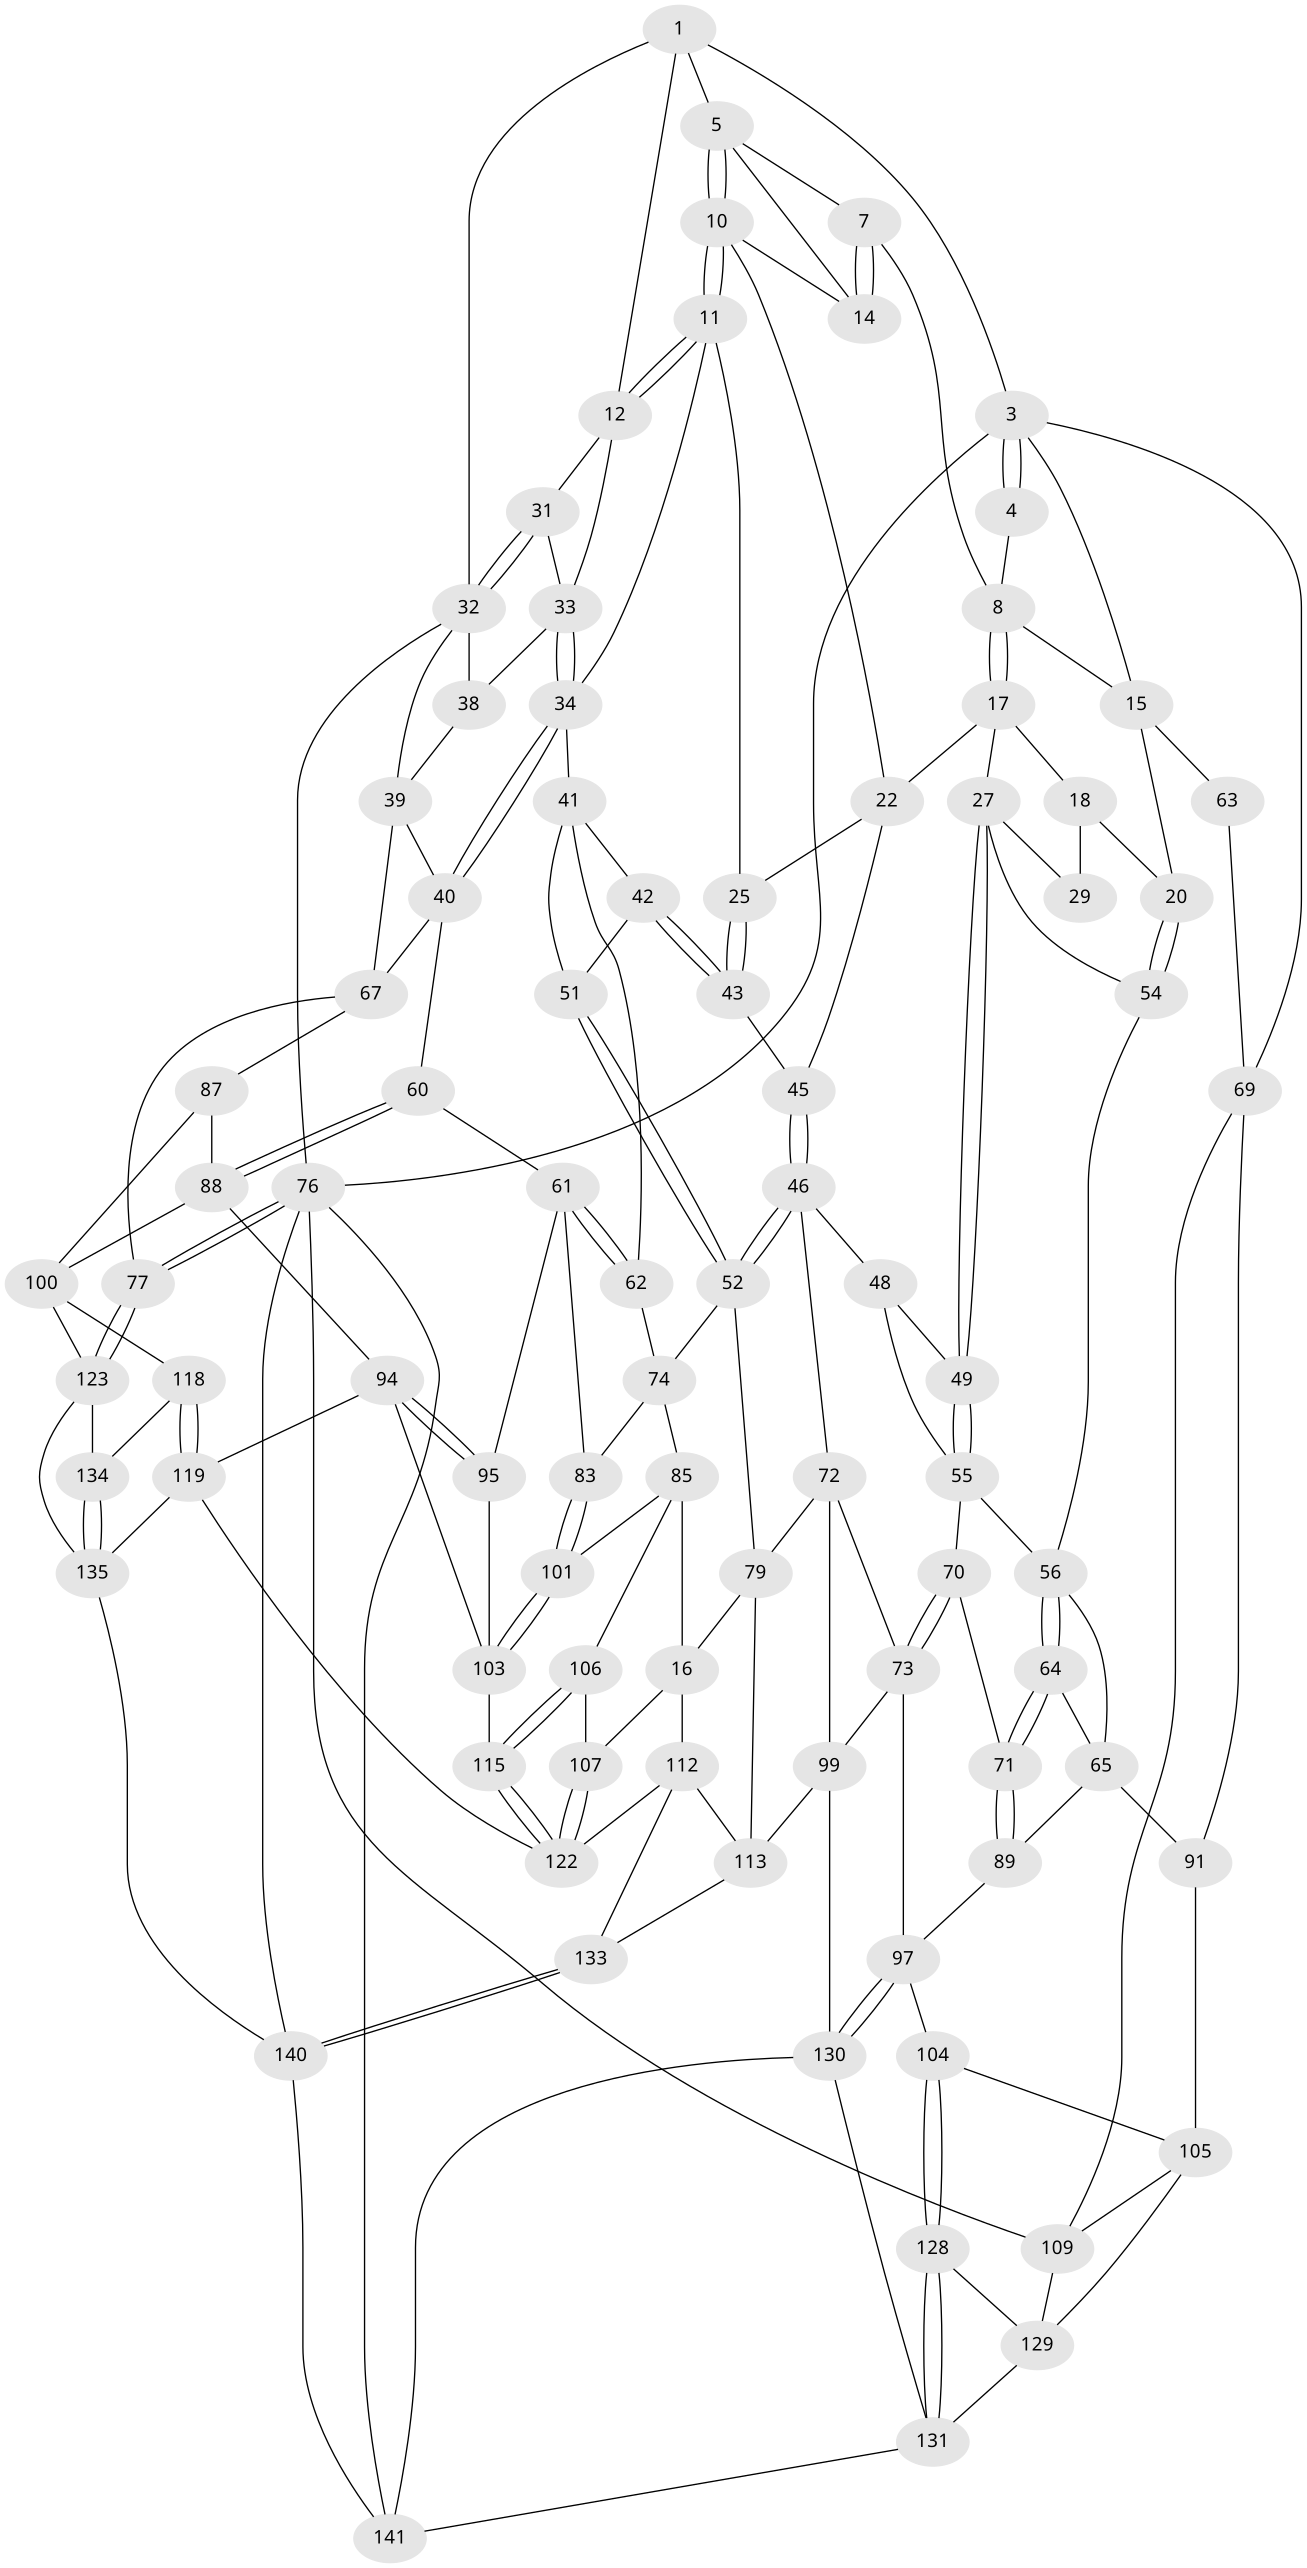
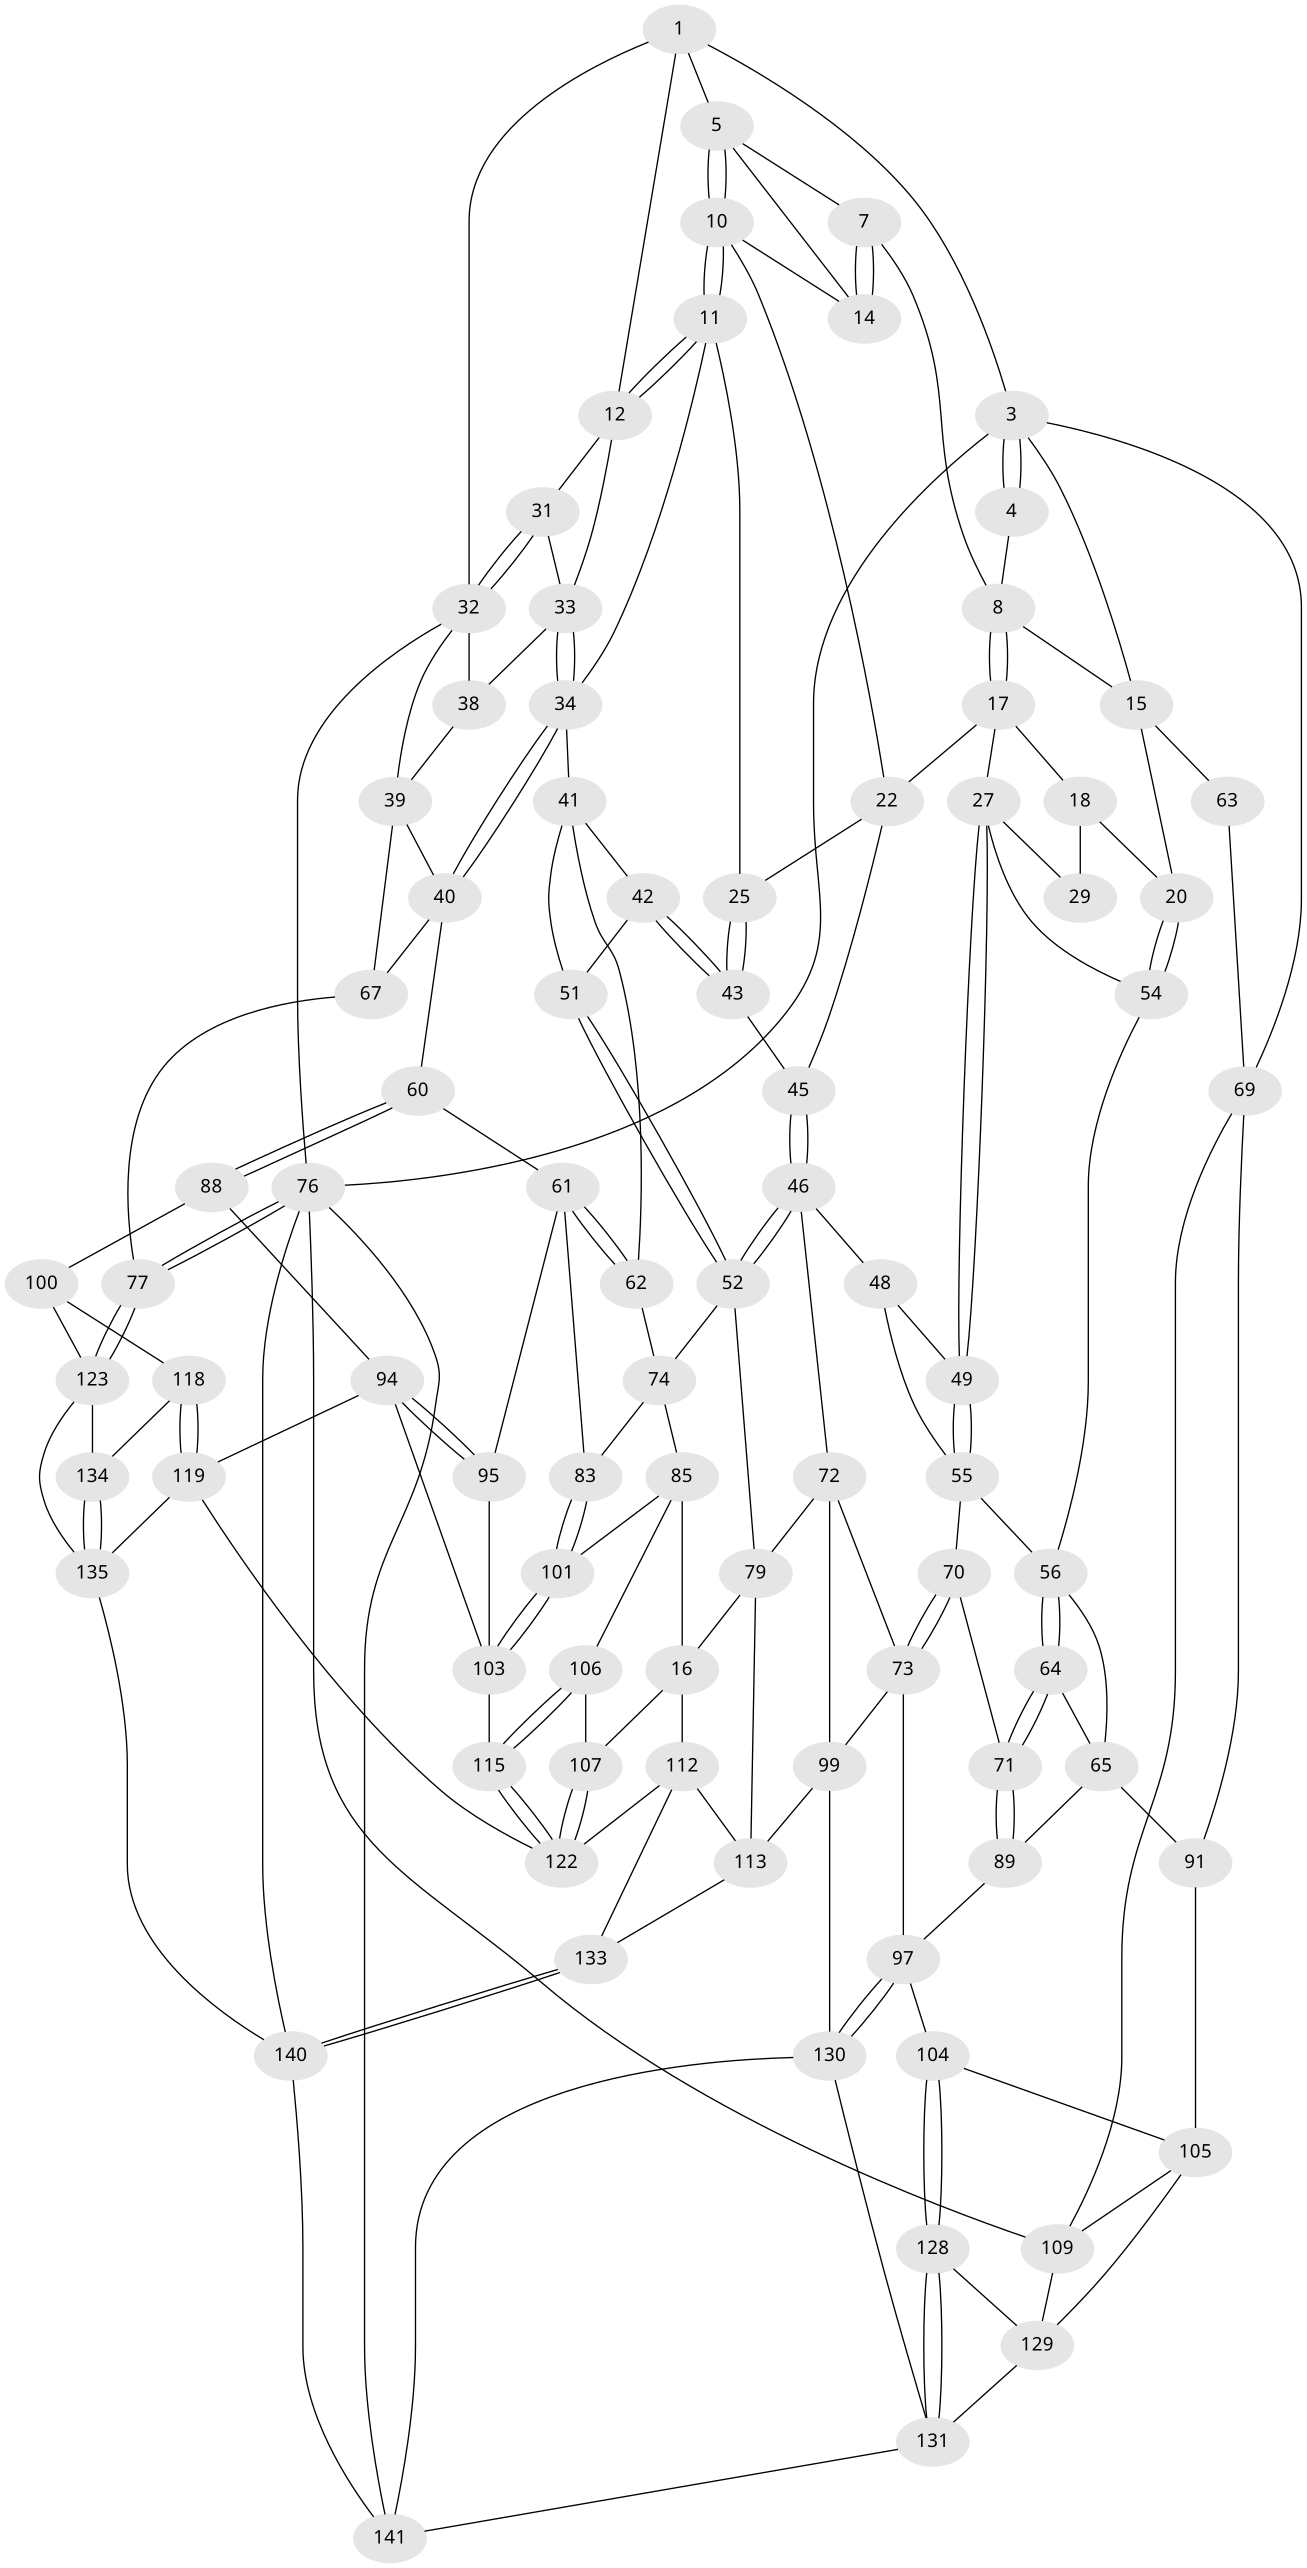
node "87": removed
